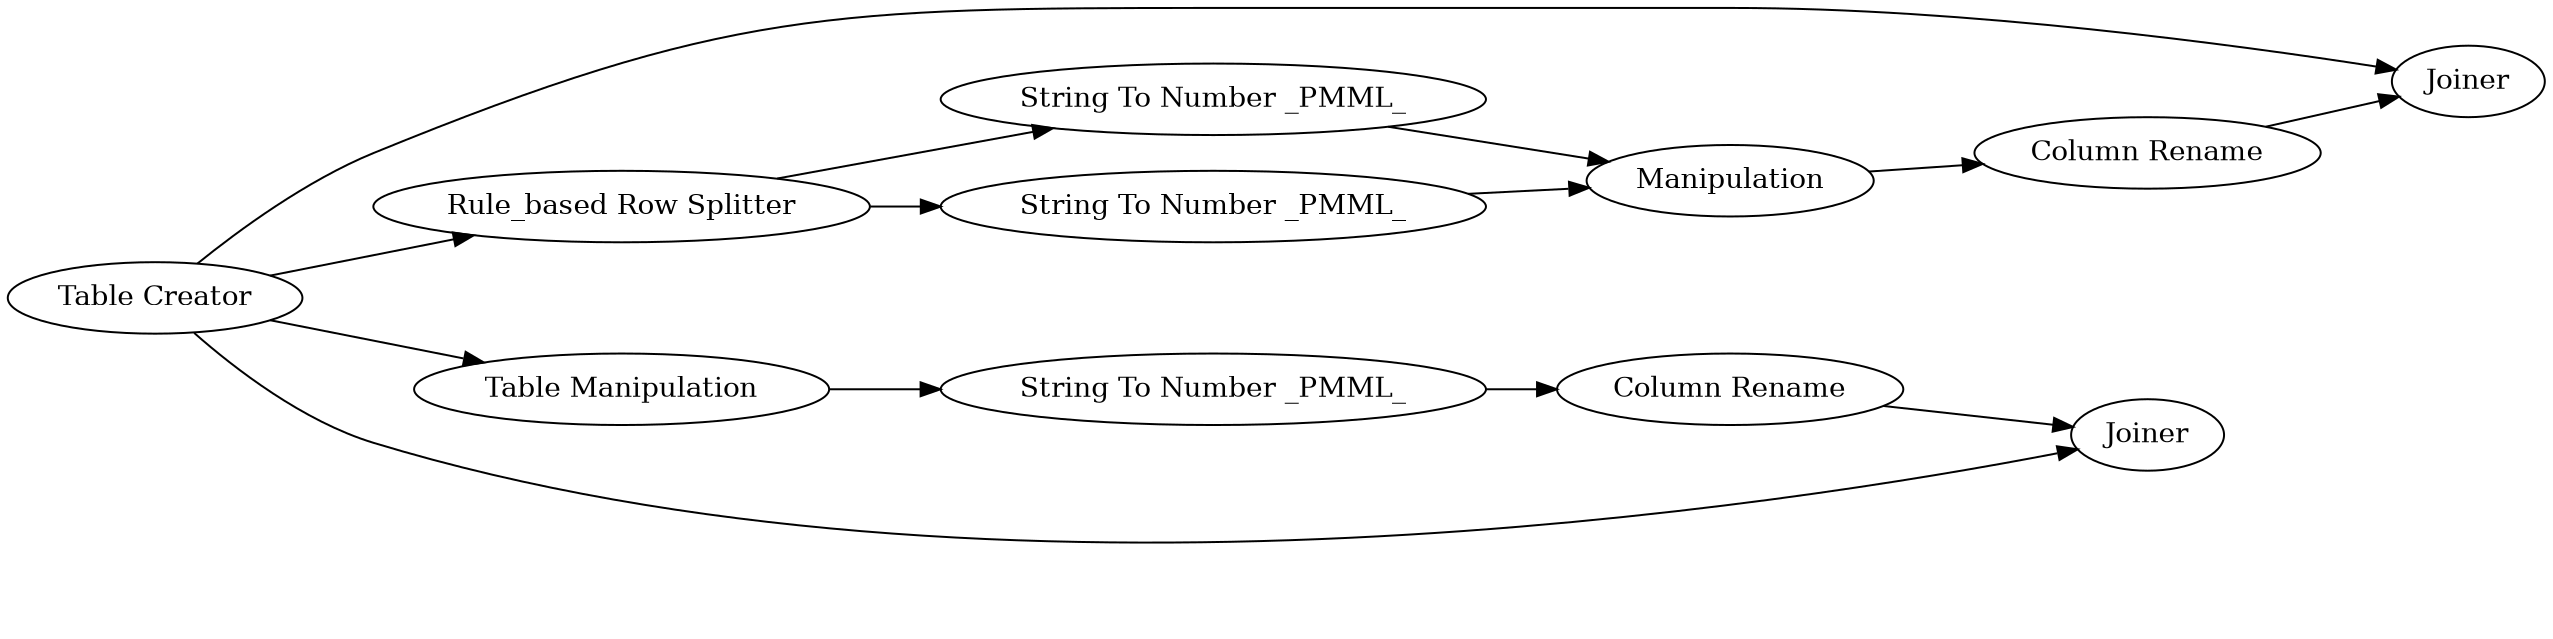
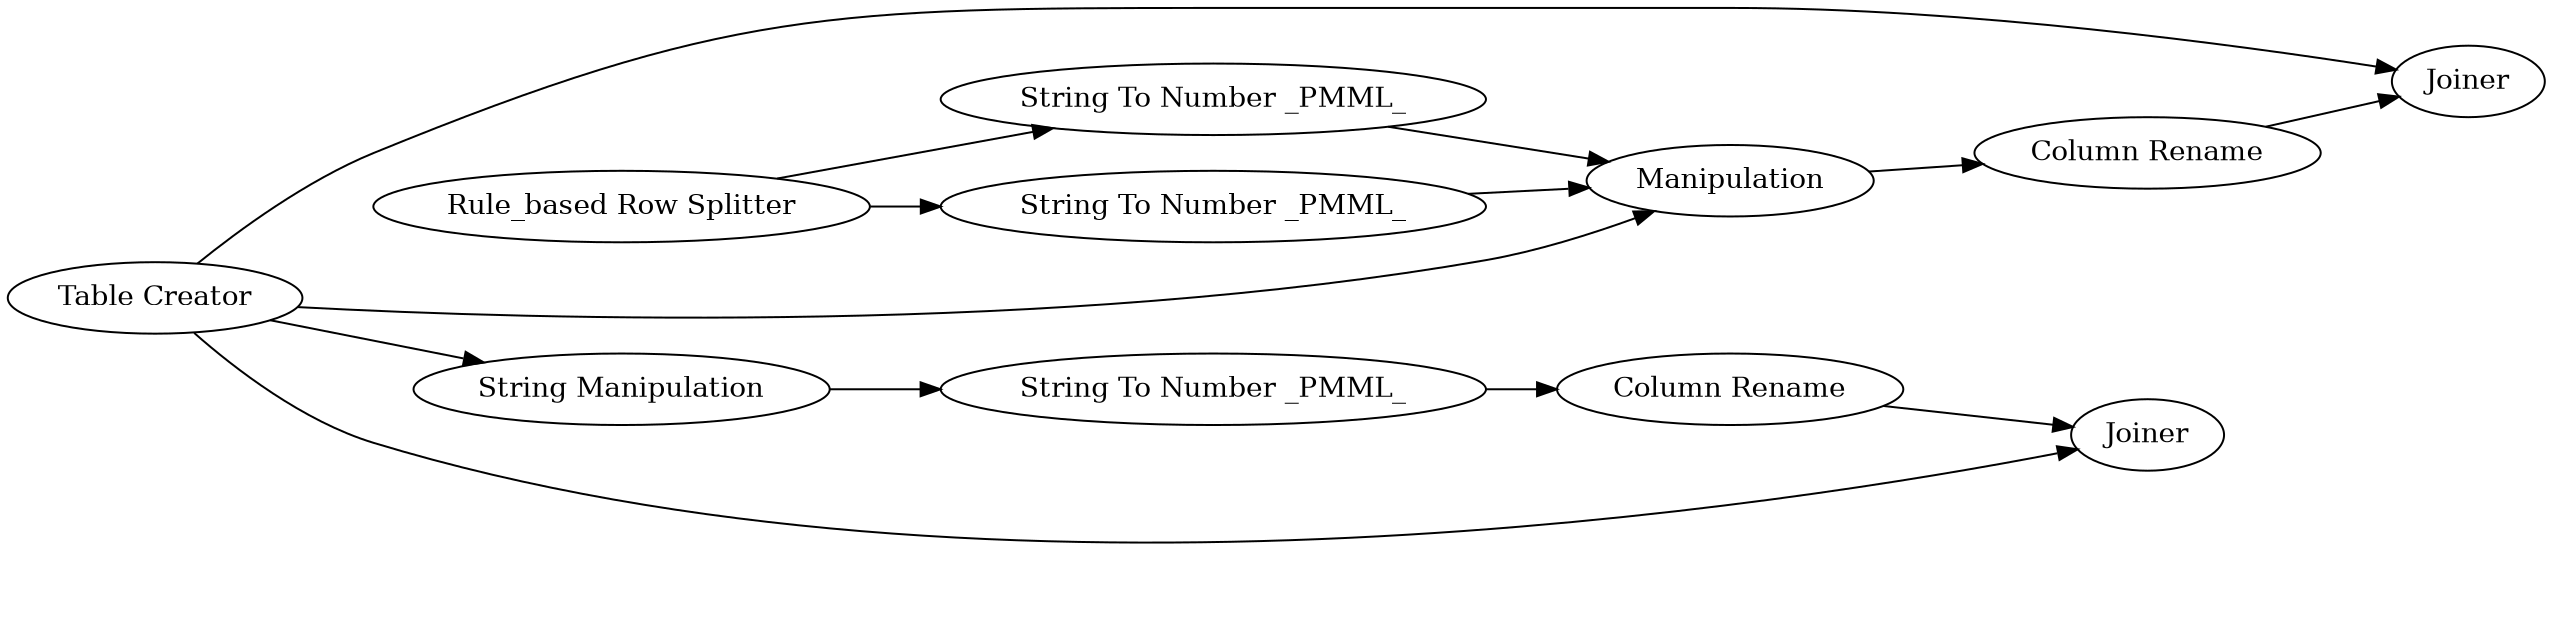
edge "Table Creator" -> "Rule_based Row Splitter": now "Table Creator" -> "Manipulation"
node "Table Manipulation": label "Table Manipulation" -> "String Manipulation"
